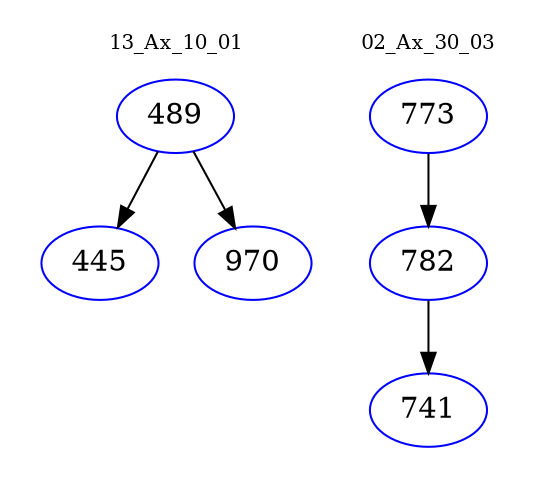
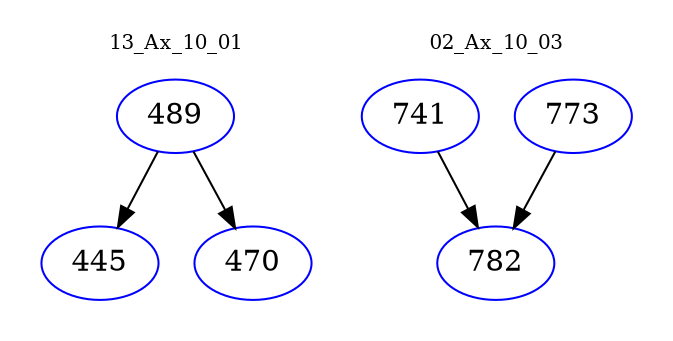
cluster "02_Ax_30_03": label "02_Ax_30_03" -> "02_Ax_10_03"
node "970": label "970" -> "470"
edge "782" -> "741": reversed
